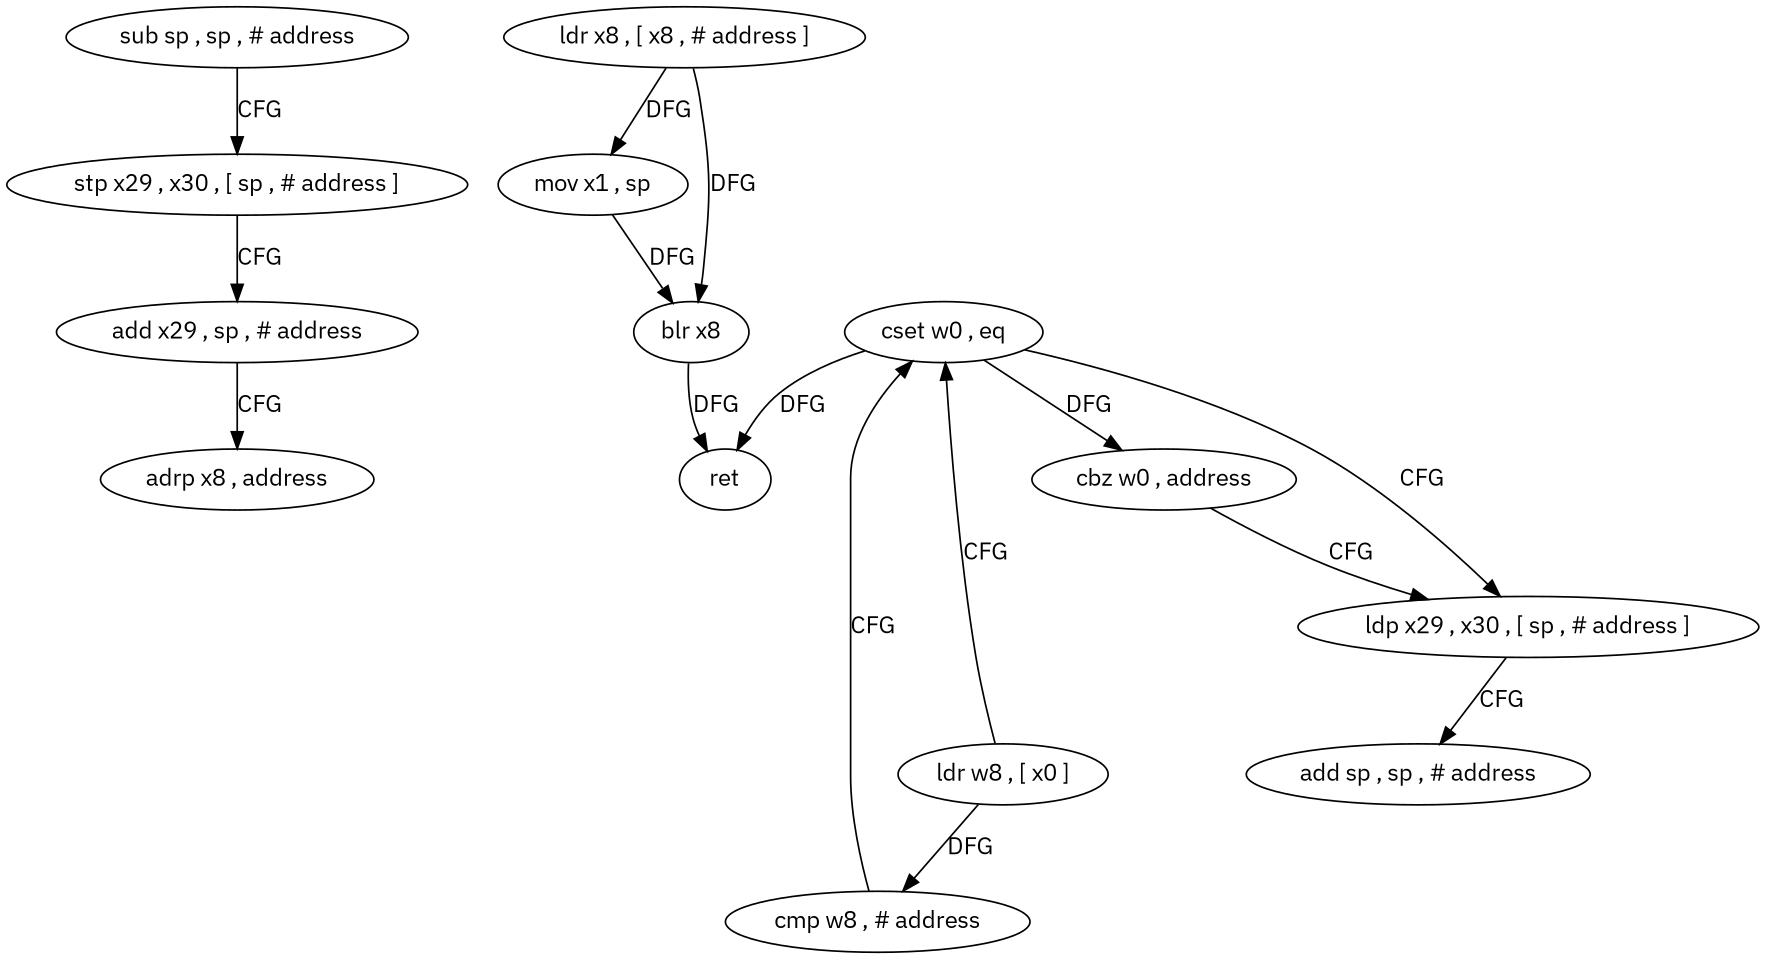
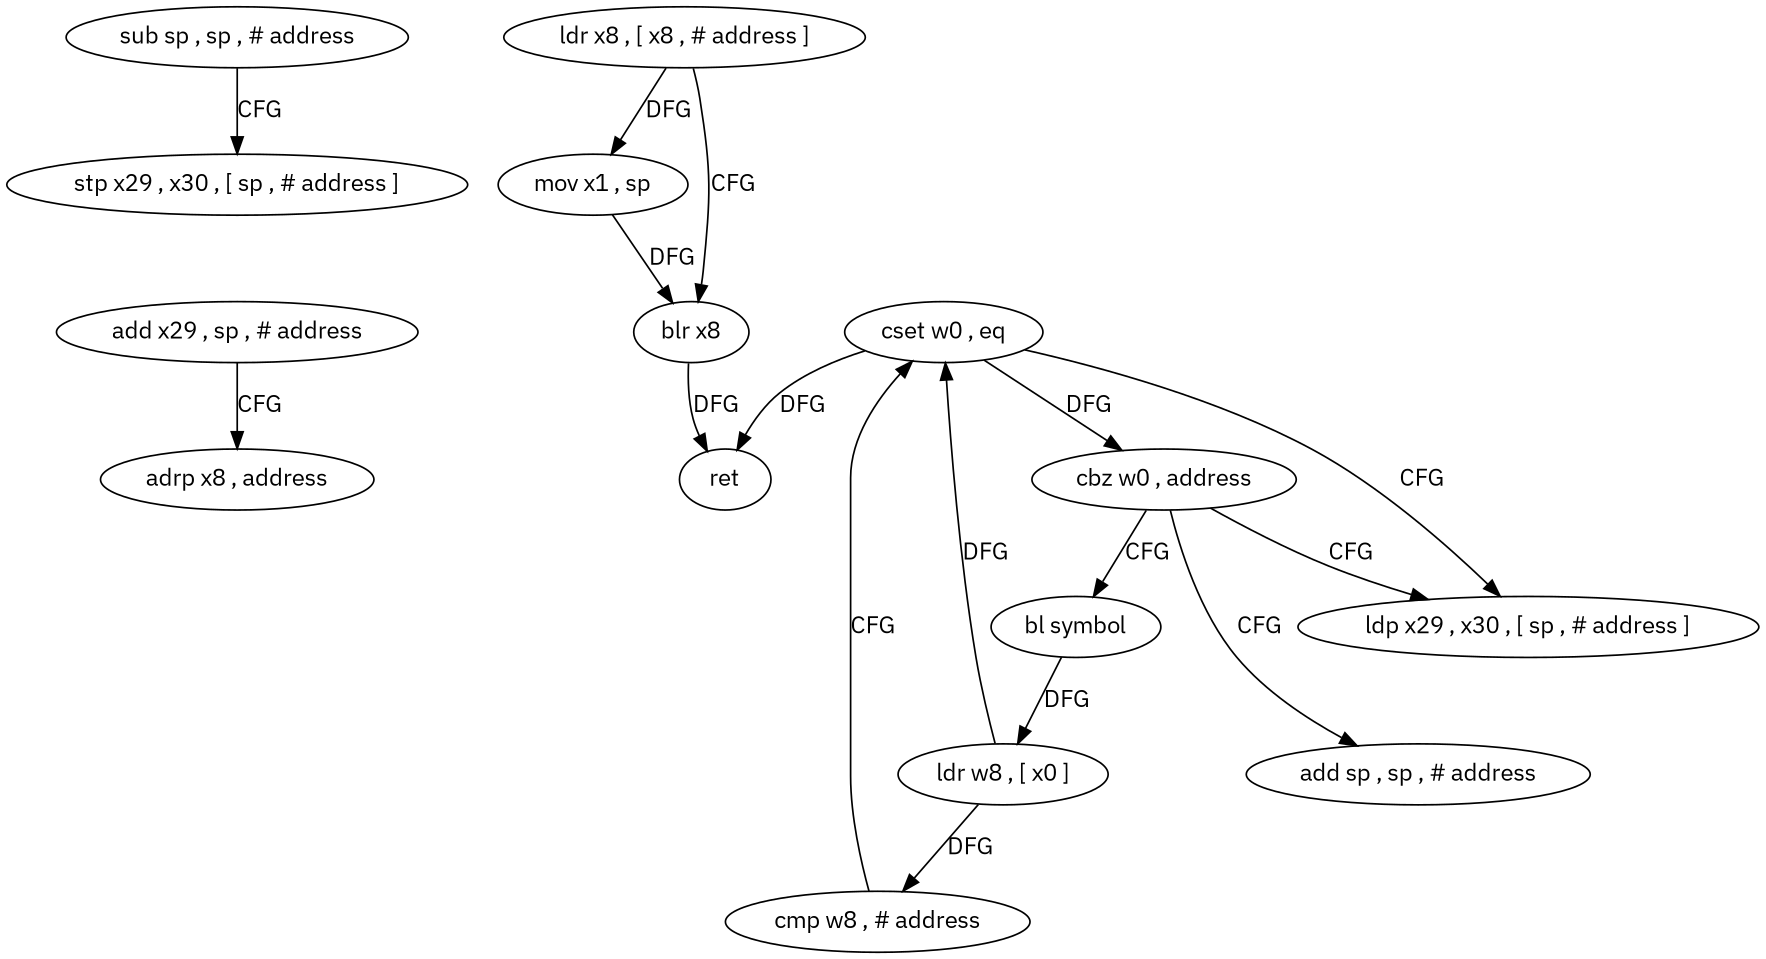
edge "ldr x8 , [ x8 , # address ]" -> "blr x8": label "DFG" -> "CFG"
edge "stp x29 , x30 , [ sp , # address ]" -> "add x29 , sp , # address": removed, label "CFG"
edge "ldr w8 , [ x0 ]" -> "cset w0 , eq": label "CFG" -> "DFG"
node "bl symbol": added
edge "ldp x29 , x30 , [ sp , # address ]" -> "add sp , sp , # address": now "cbz w0 , address" -> "add sp , sp , # address"
